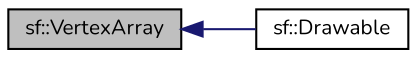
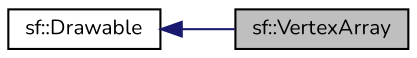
edge "sf::Drawable" -> "sf::VertexArray": reversed
